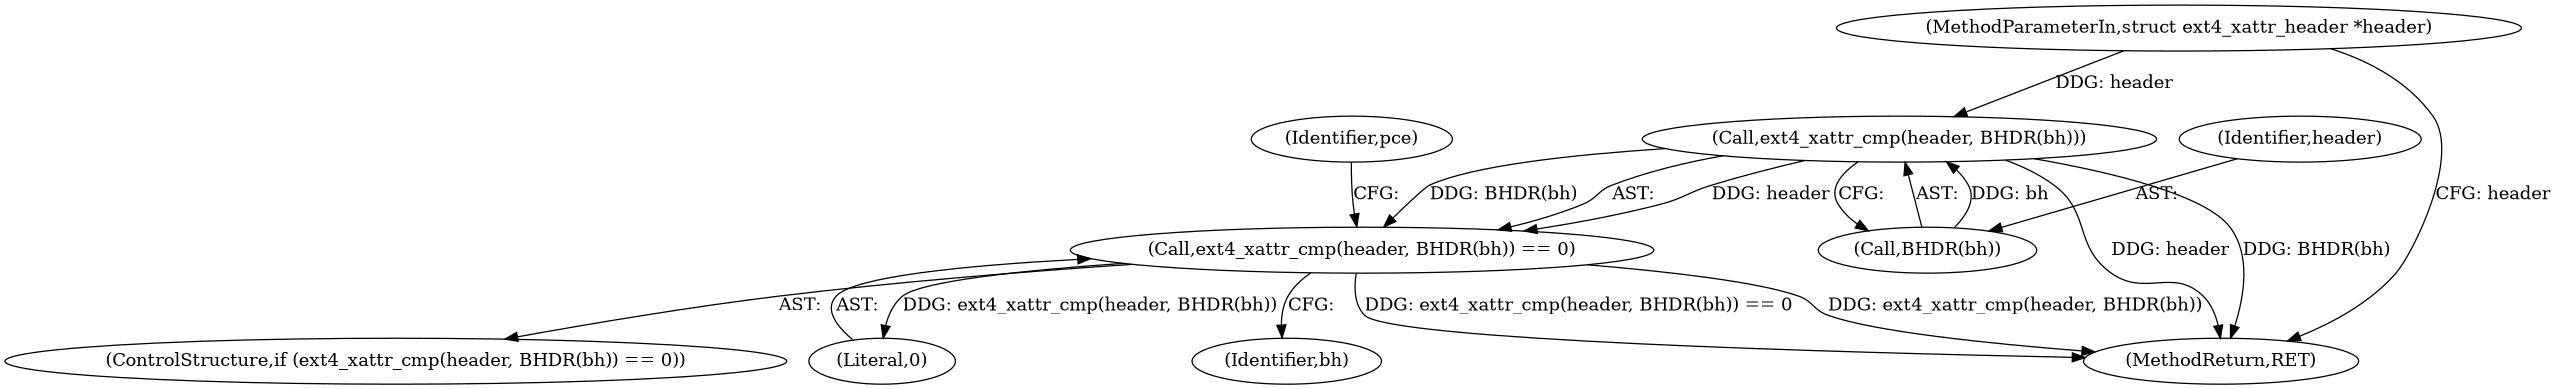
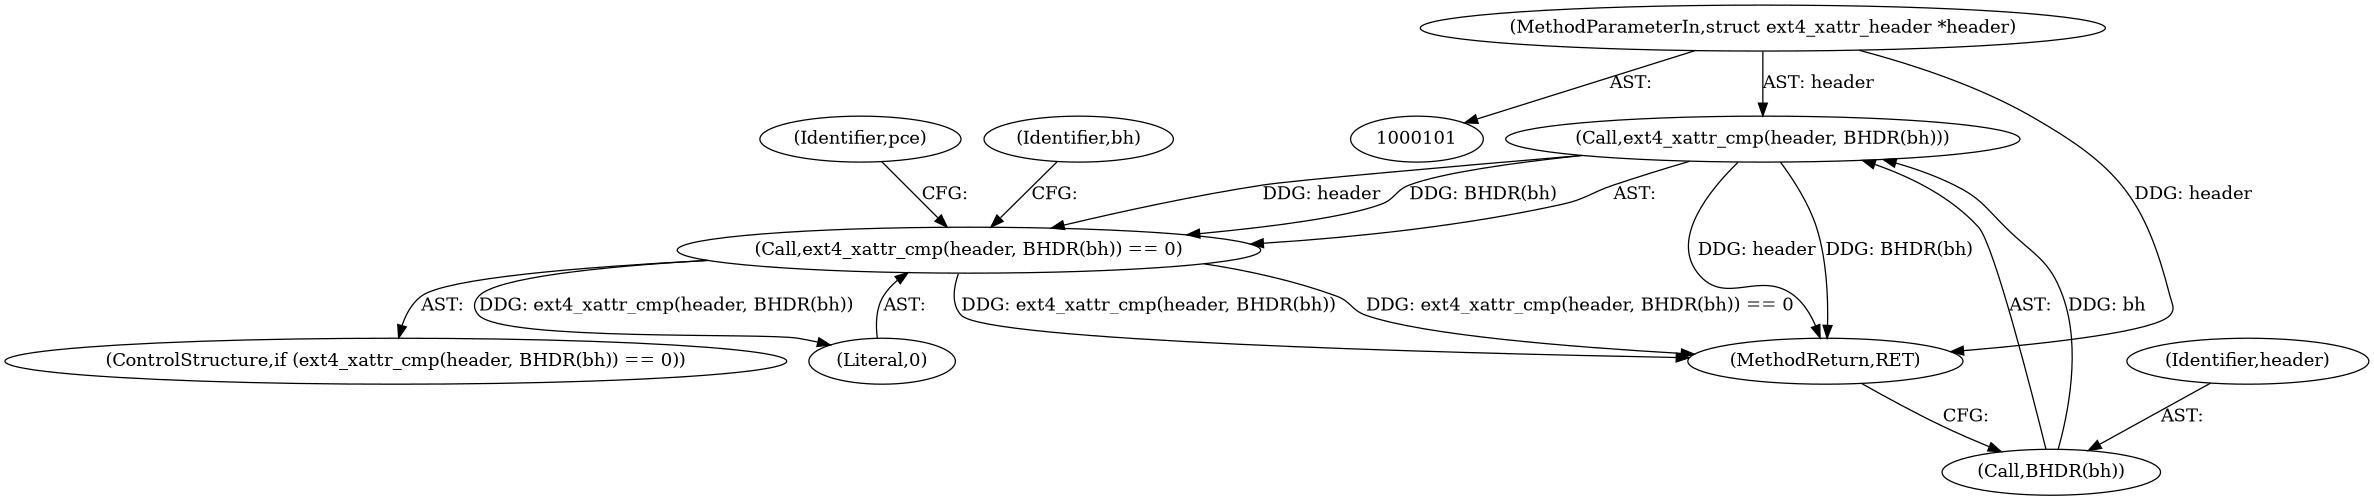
edge "(MethodParameterIn,struct ext4_xattr_header *header)" -> "(Call,ext4_xattr_cmp(header, BHDR(bh)))": label "DDG: header" -> "AST: header"
node "1000101": added
edge "(Call,ext4_xattr_cmp(header, BHDR(bh)))" -> "(Call,BHDR(bh))": now "(MethodReturn,RET)" -> "(Call,BHDR(bh))"
edge "(MethodParameterIn,struct ext4_xattr_header *header)" -> "(MethodReturn,RET)": label "CFG: header" -> "DDG: header"
edge "(Call,ext4_xattr_cmp(header, BHDR(bh)) == 0)" -> "(Identifier,bh)": reversed
